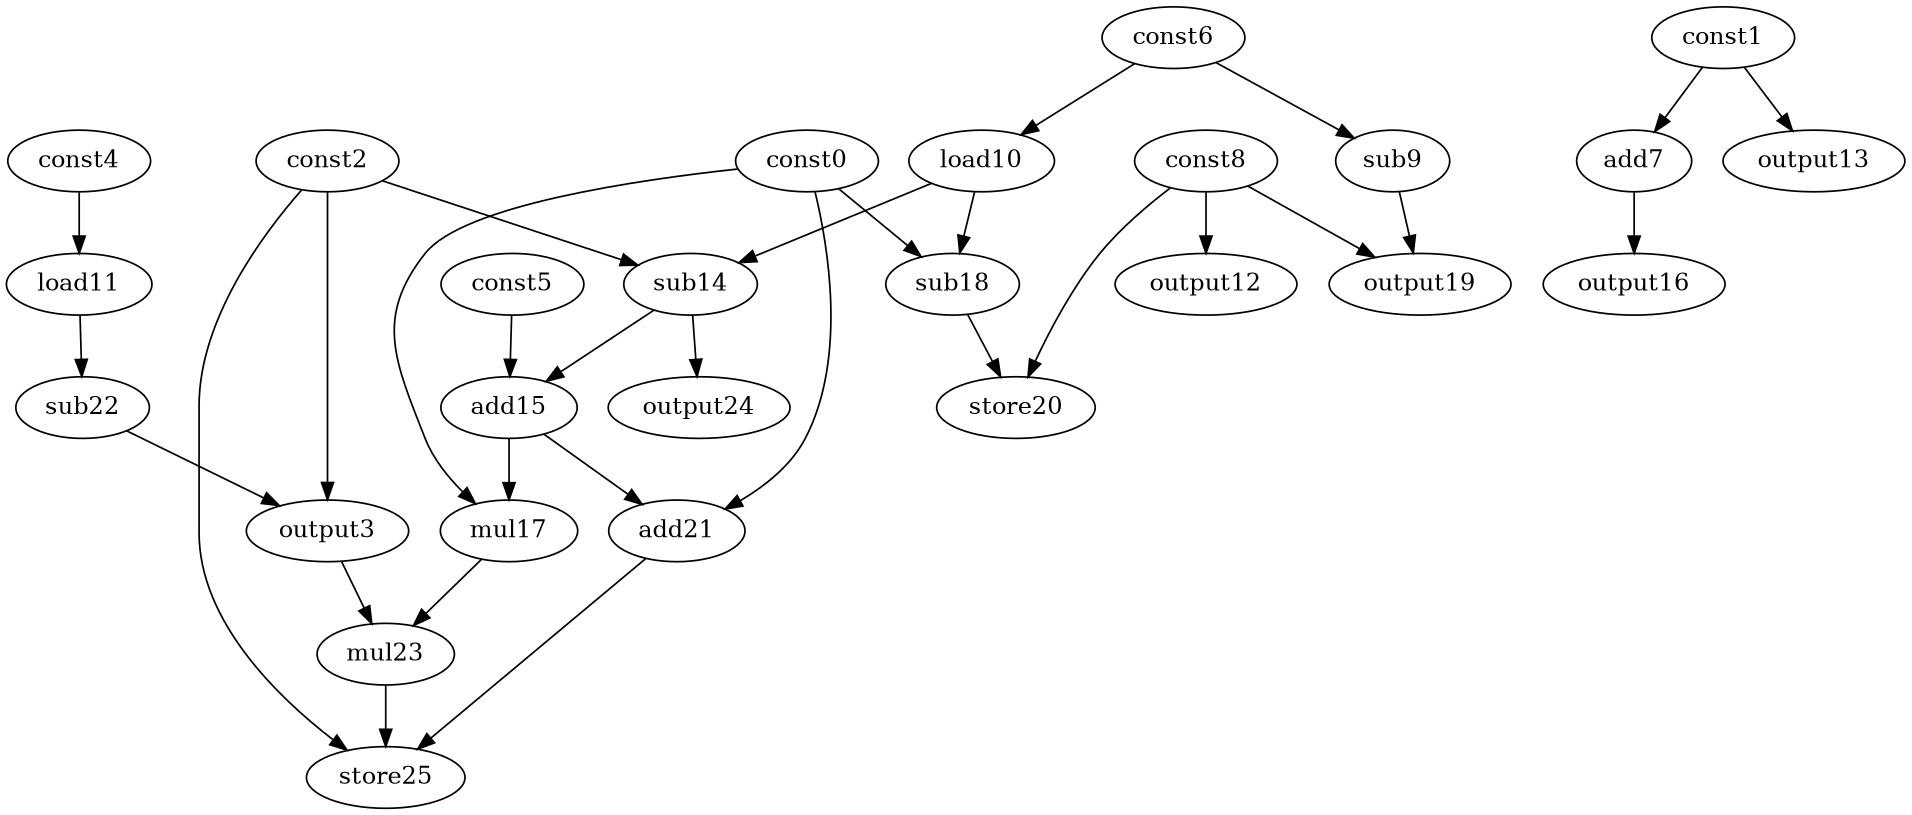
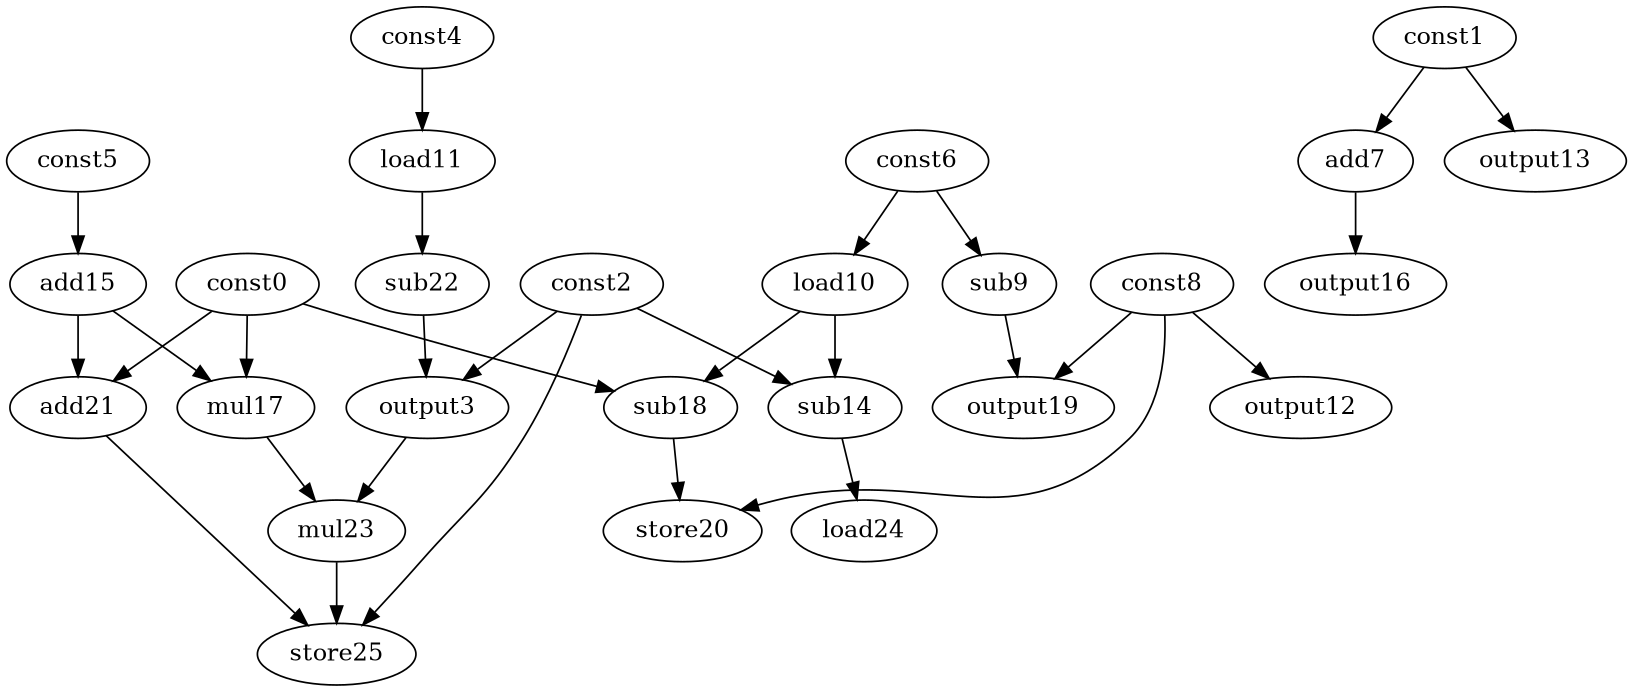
edge "sub14" -> "add15": removed
node "output24": label "output24" -> "load24"
